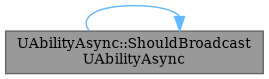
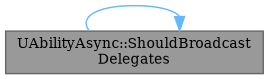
node "UAbilityAsync::ShouldBroadcast UAbilityAsync": label "UAbilityAsync::ShouldBroadcast UAbilityAsync" -> "UAbilityAsync::ShouldBroadcast Delegates"
